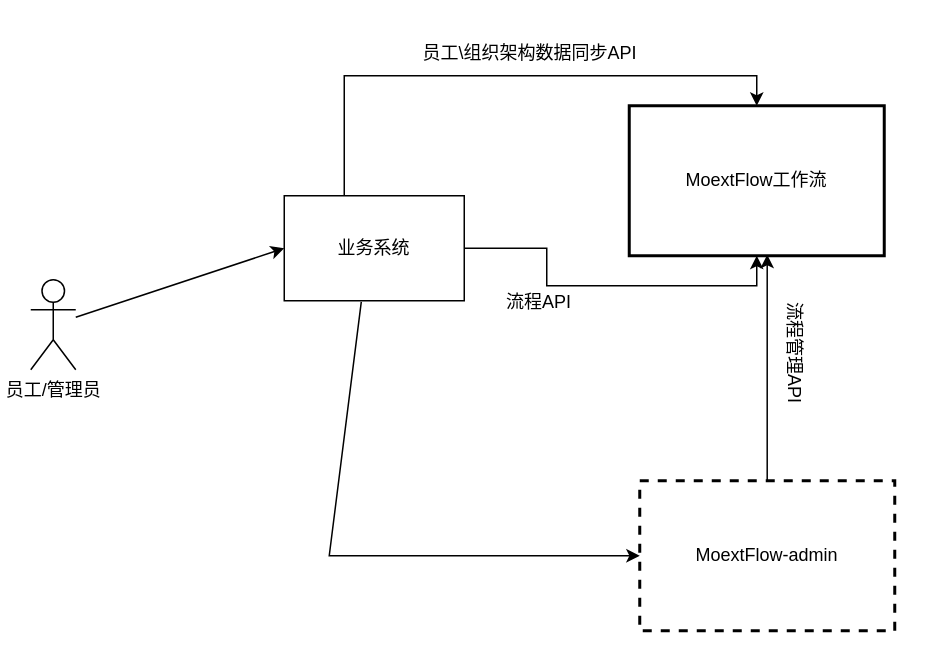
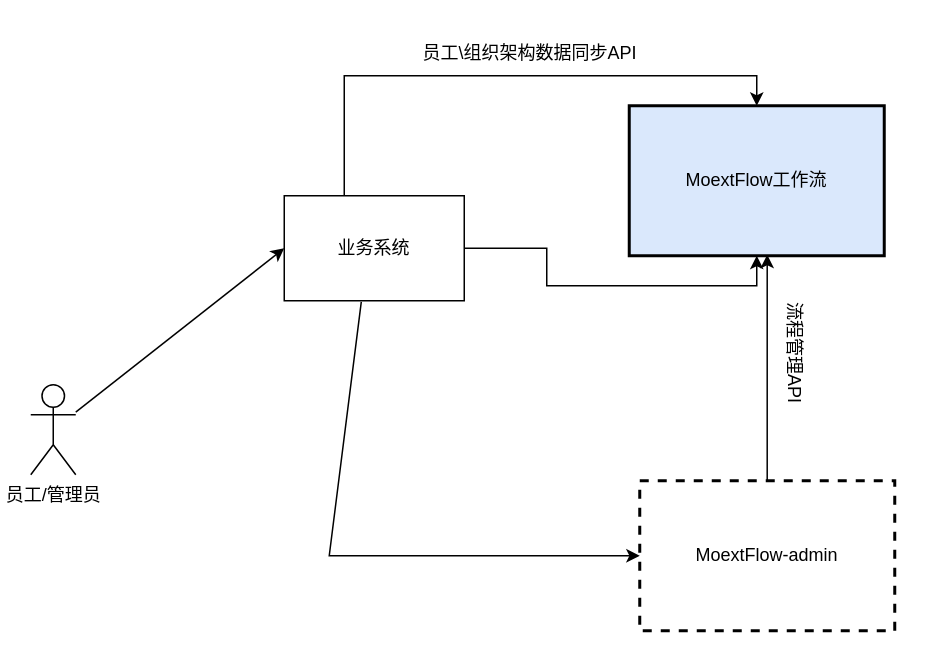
node "MoextFlow工作流": fillcolor #ffffff -> #dae8fc
node "流程API": removed
node "员工/管理员": moved (53, 325) -> (53, 430)
